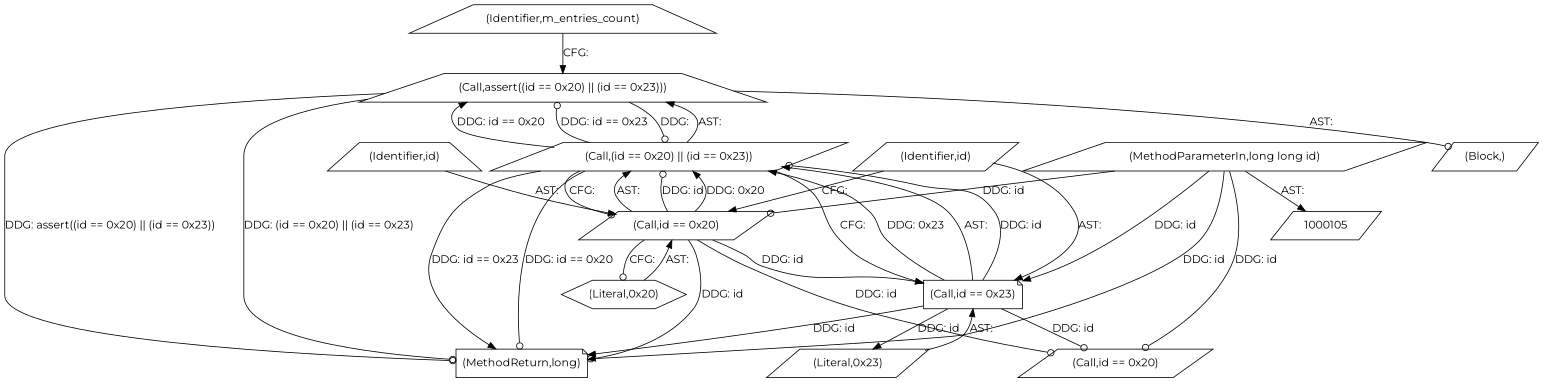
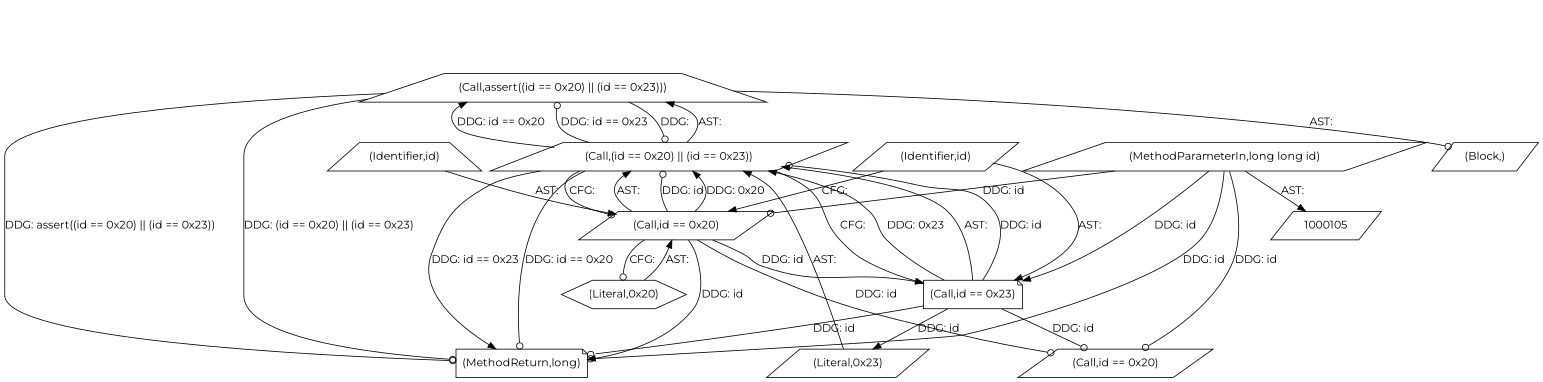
node "(Identifier,m_entries_count)": removed
edge "(Call,id == 0x23)" -> "(MethodReturn,long)": arrowhead normal -> odot
edge "(Literal,0x23)" -> "(Call,id == 0x23)": now "(Literal,0x23)" -> "(Call,(id == 0x20) || (id == 0x23))"
